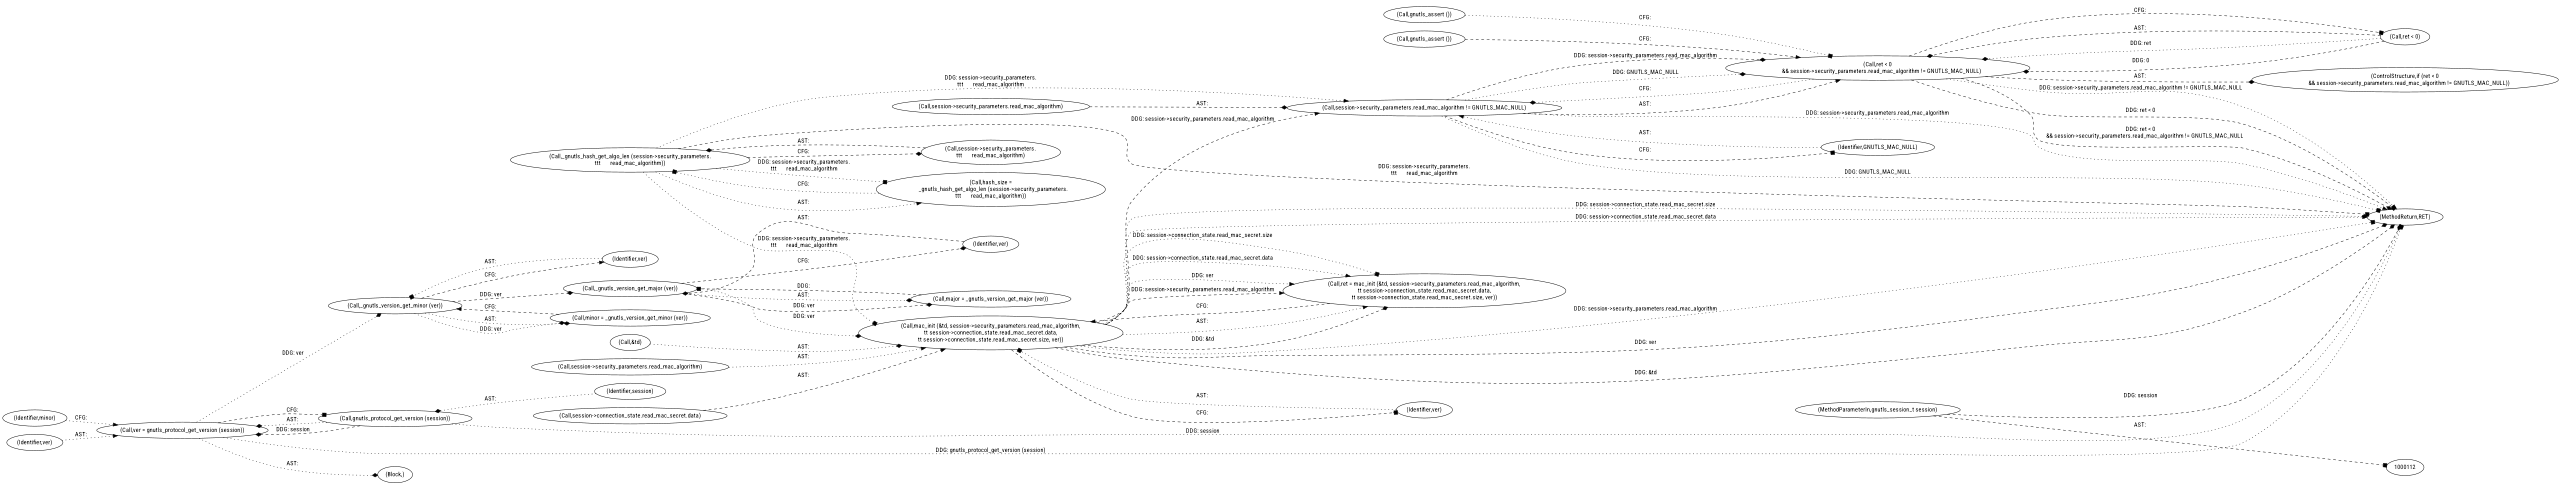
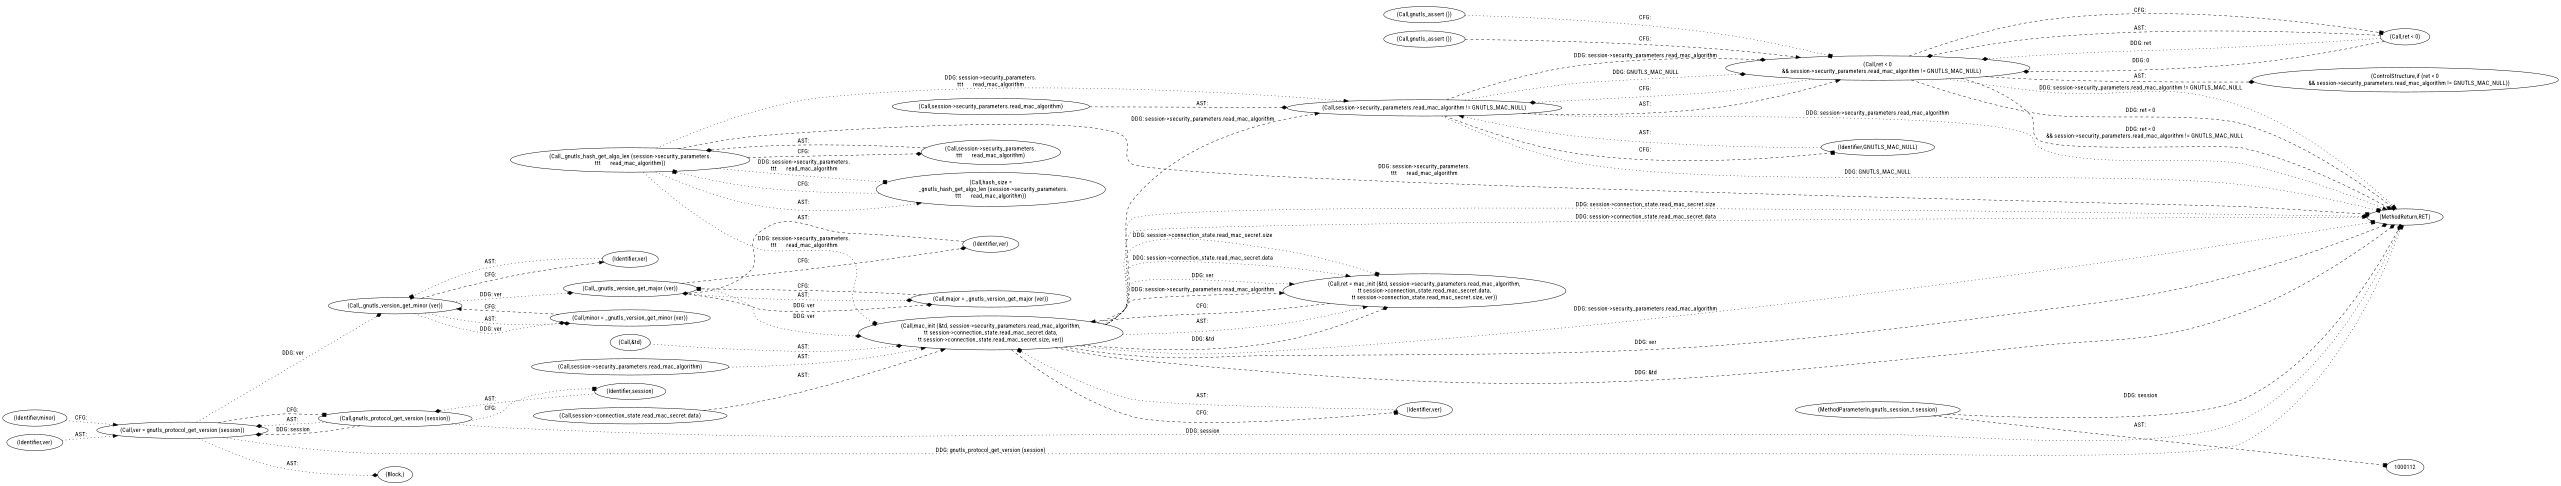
edge "(Call,major = _gnutls_version_get_major (ver))" -> "(Call,_gnutls_version_get_major (ver))": label "DDG: " -> "CFG: "
edge "(Call,_gnutls_version_get_minor (ver))" -> "(Call,_gnutls_version_get_major (ver))": style dashed -> dotted
edge "(Call,gnutls_protocol_get_version (session))" -> "(Identifier,session)": added, label "CFG:"
